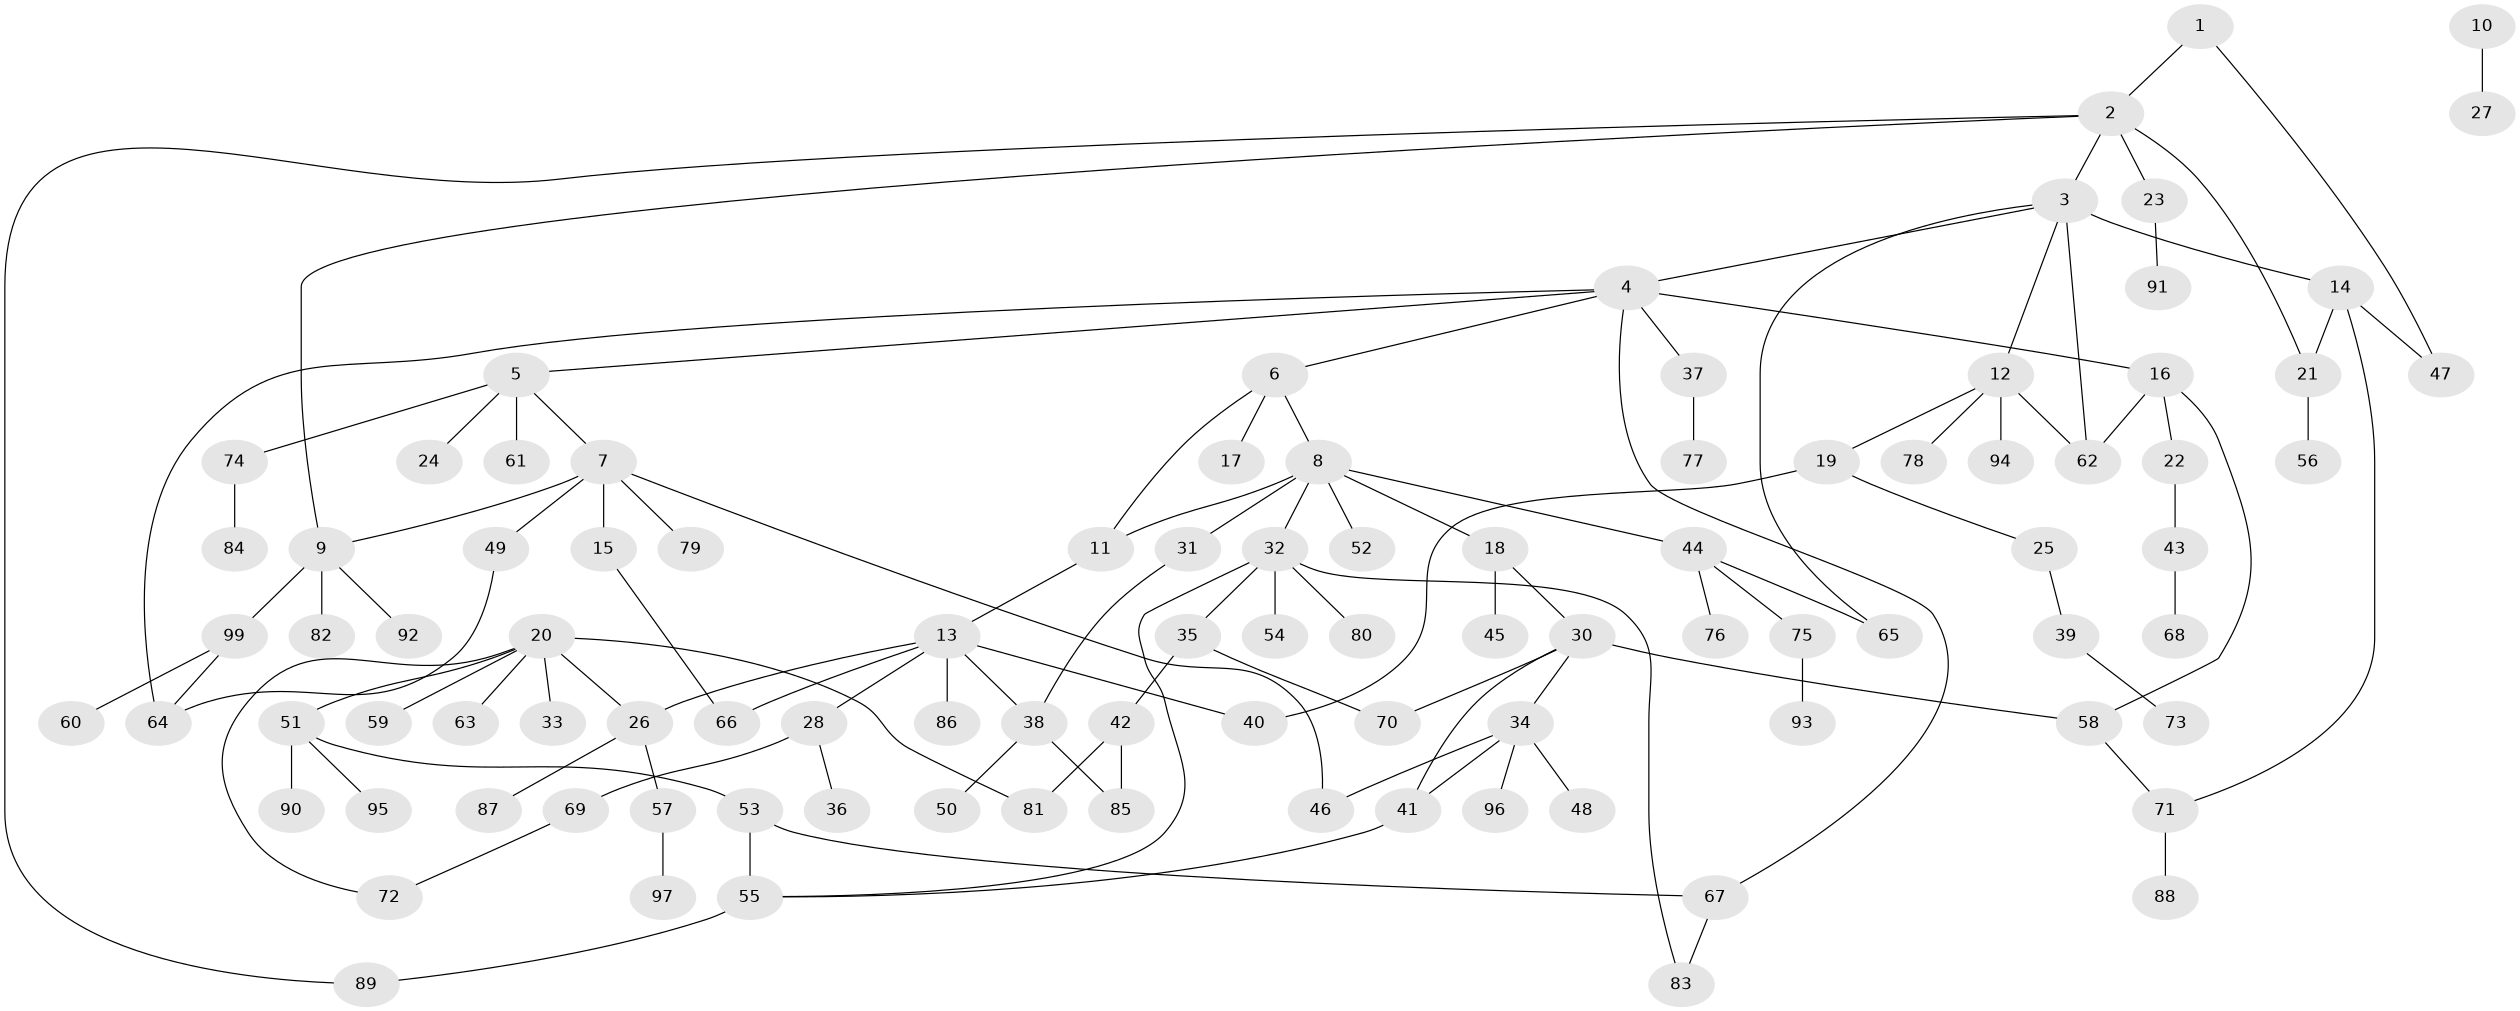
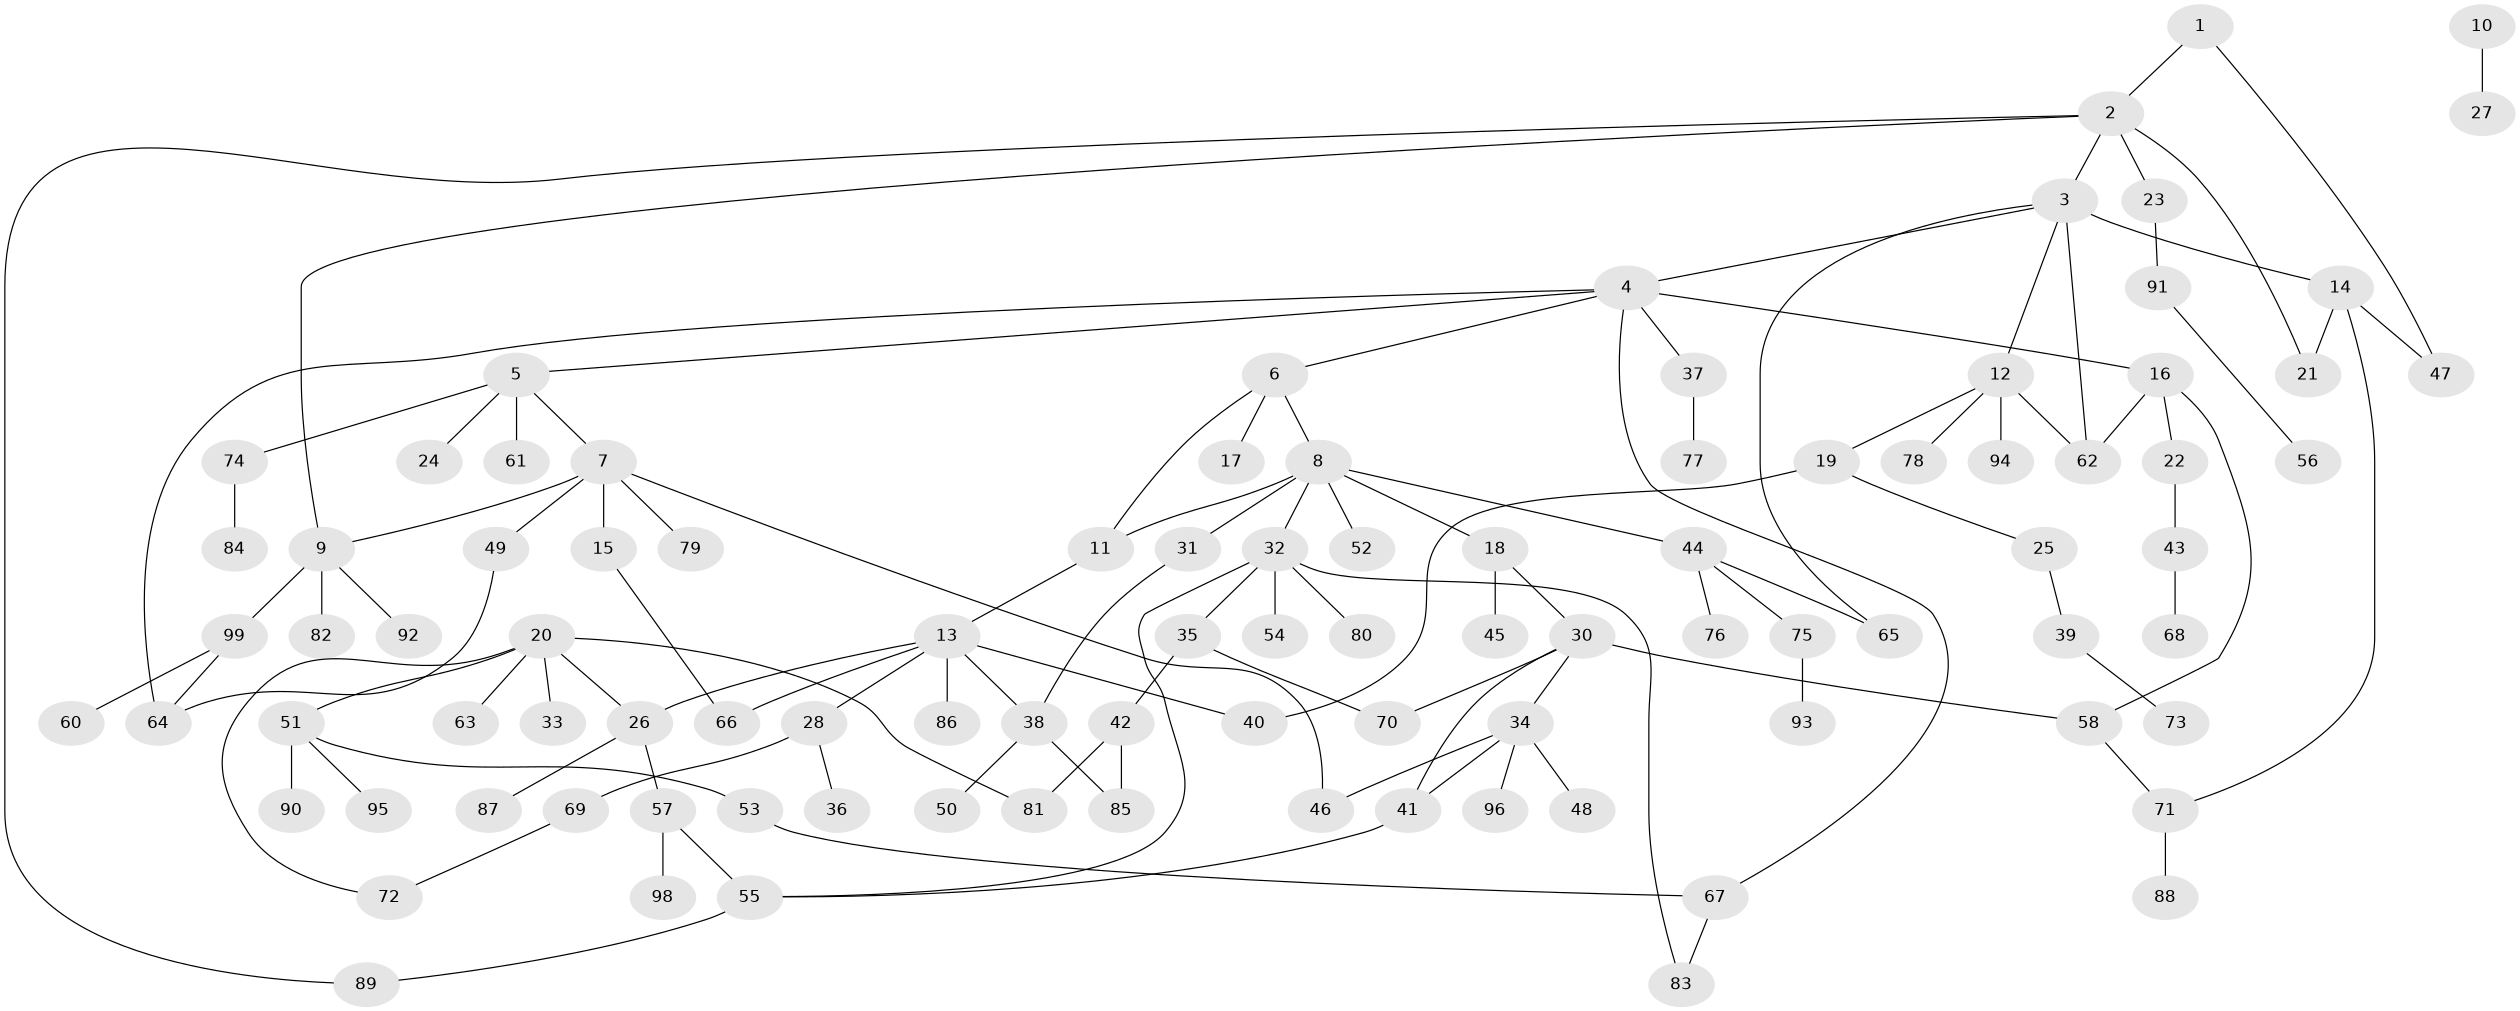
edge "21" -- "56": now "91" -- "56"
node "59": removed
edge "53" -- "55": now "57" -- "55"
node "97": label "97" -> "98"
